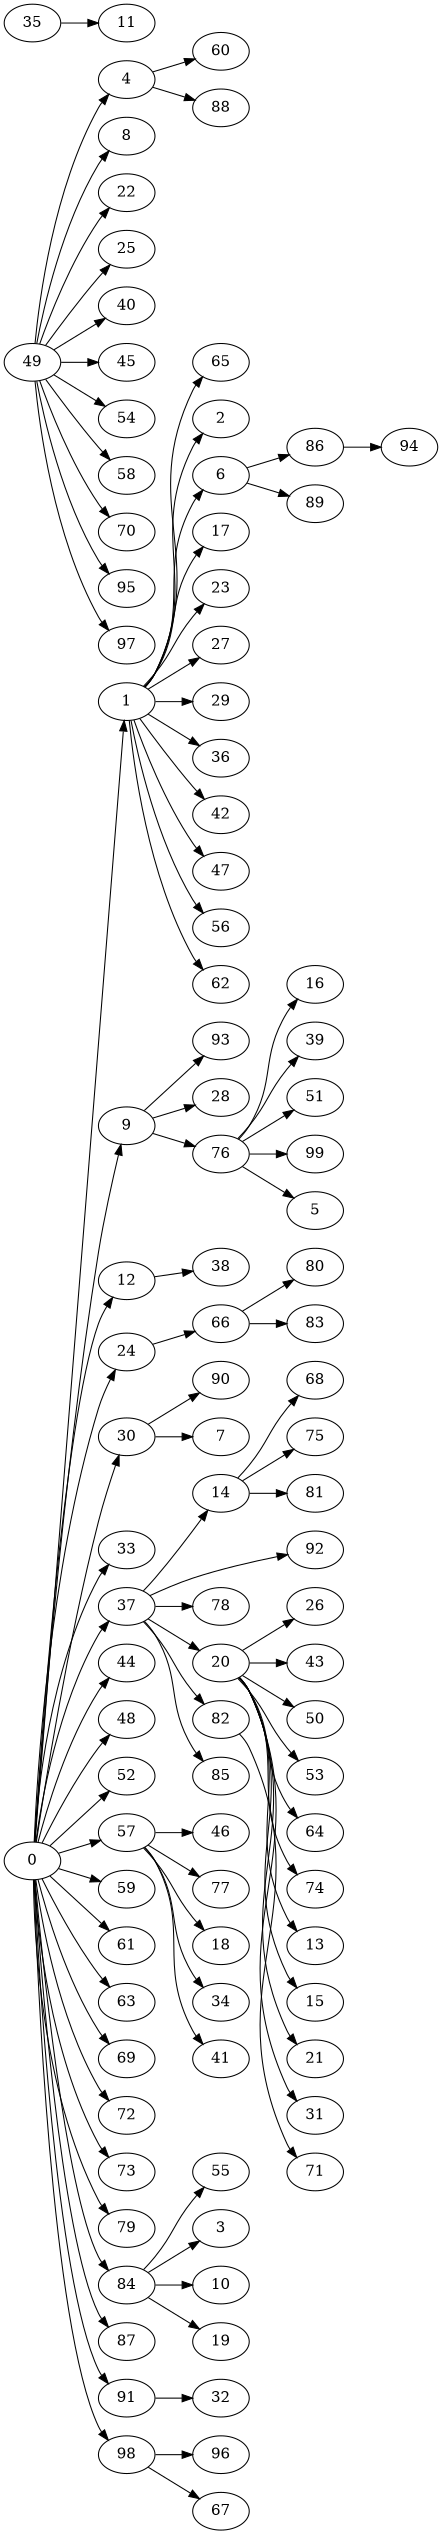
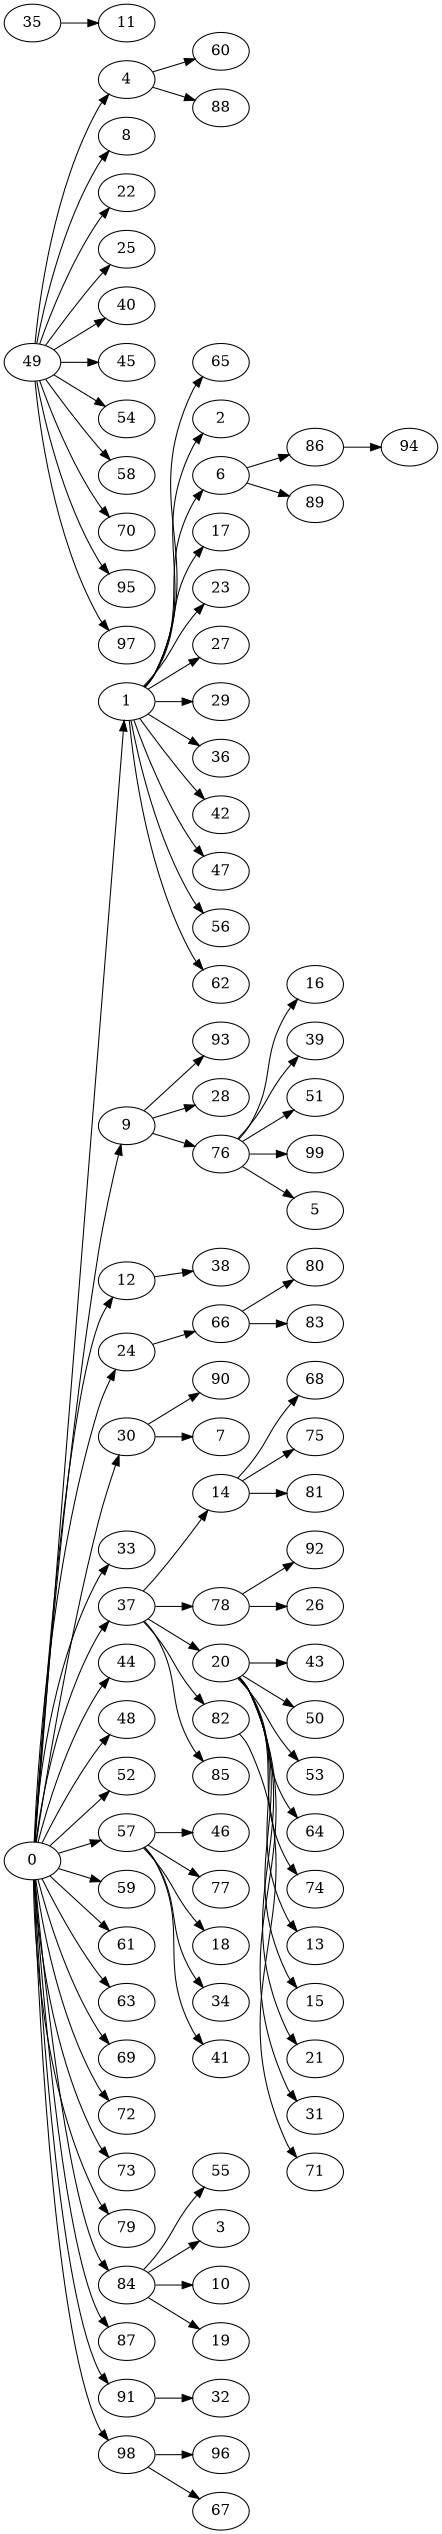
edge "37" -> "92": now "78" -> "92"
edge "20" -> "26": now "78" -> "26"
